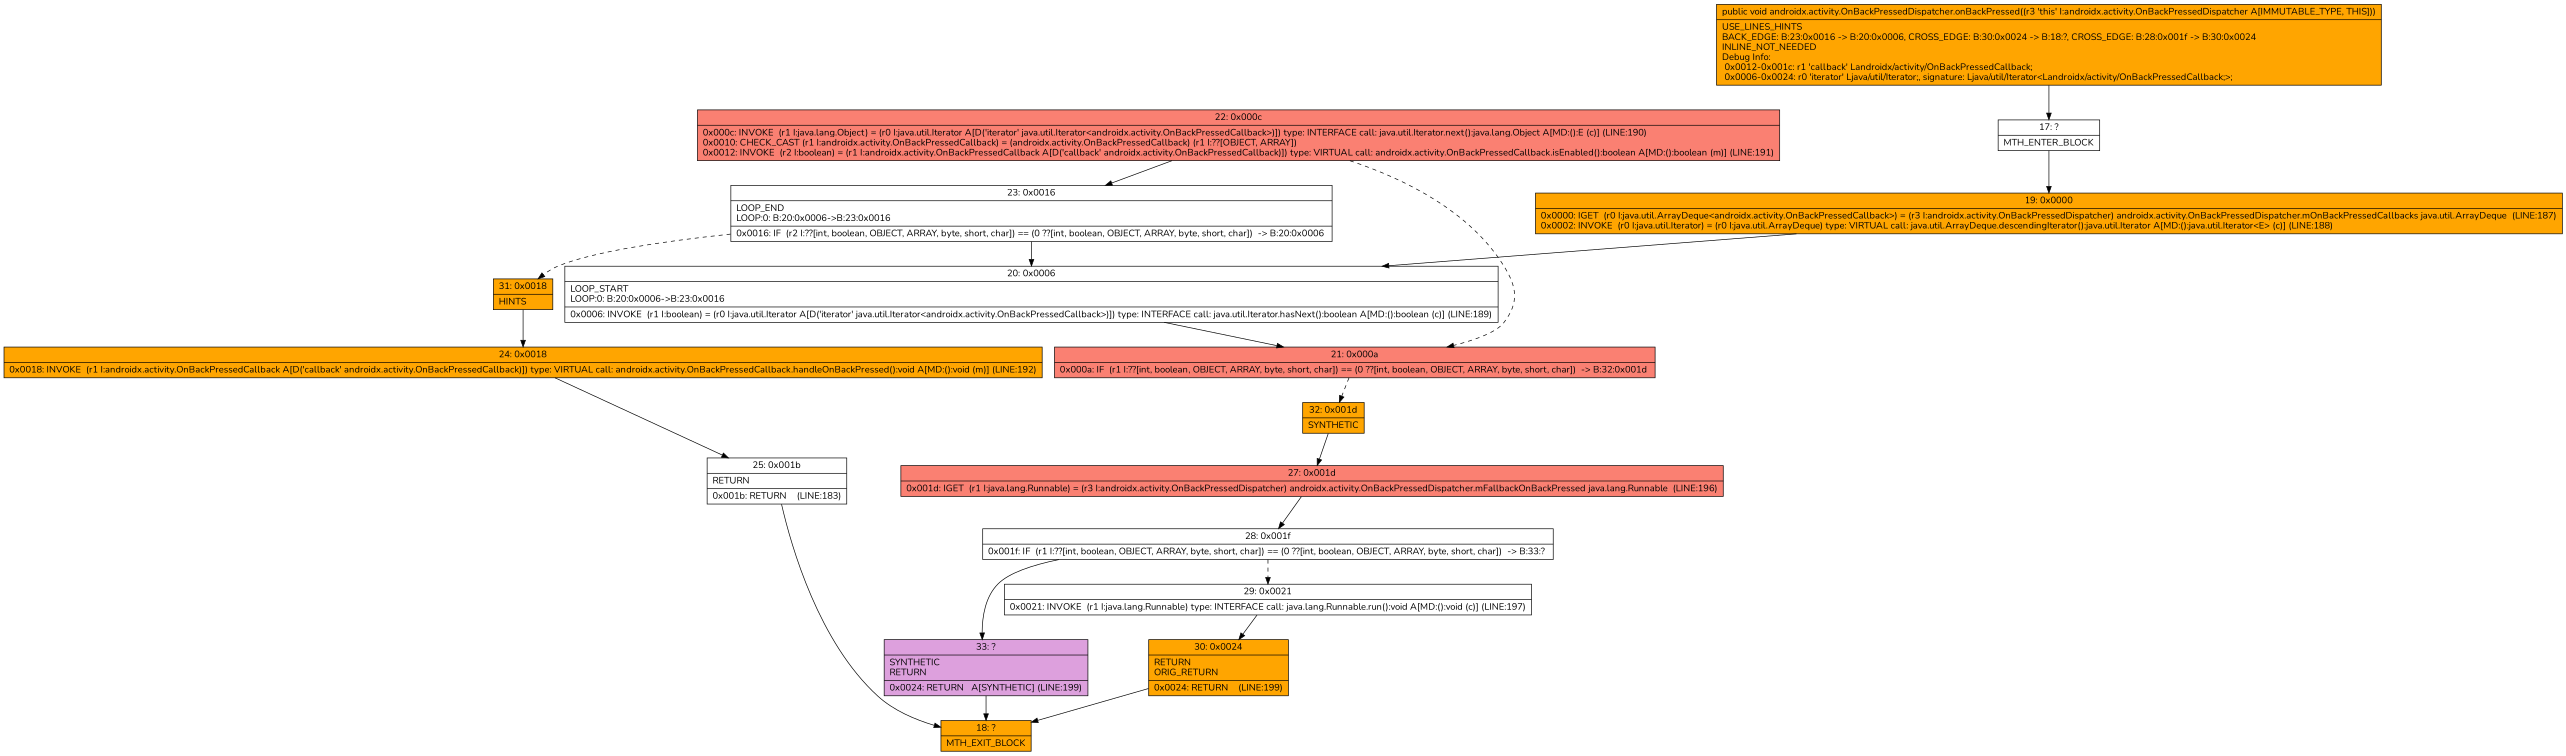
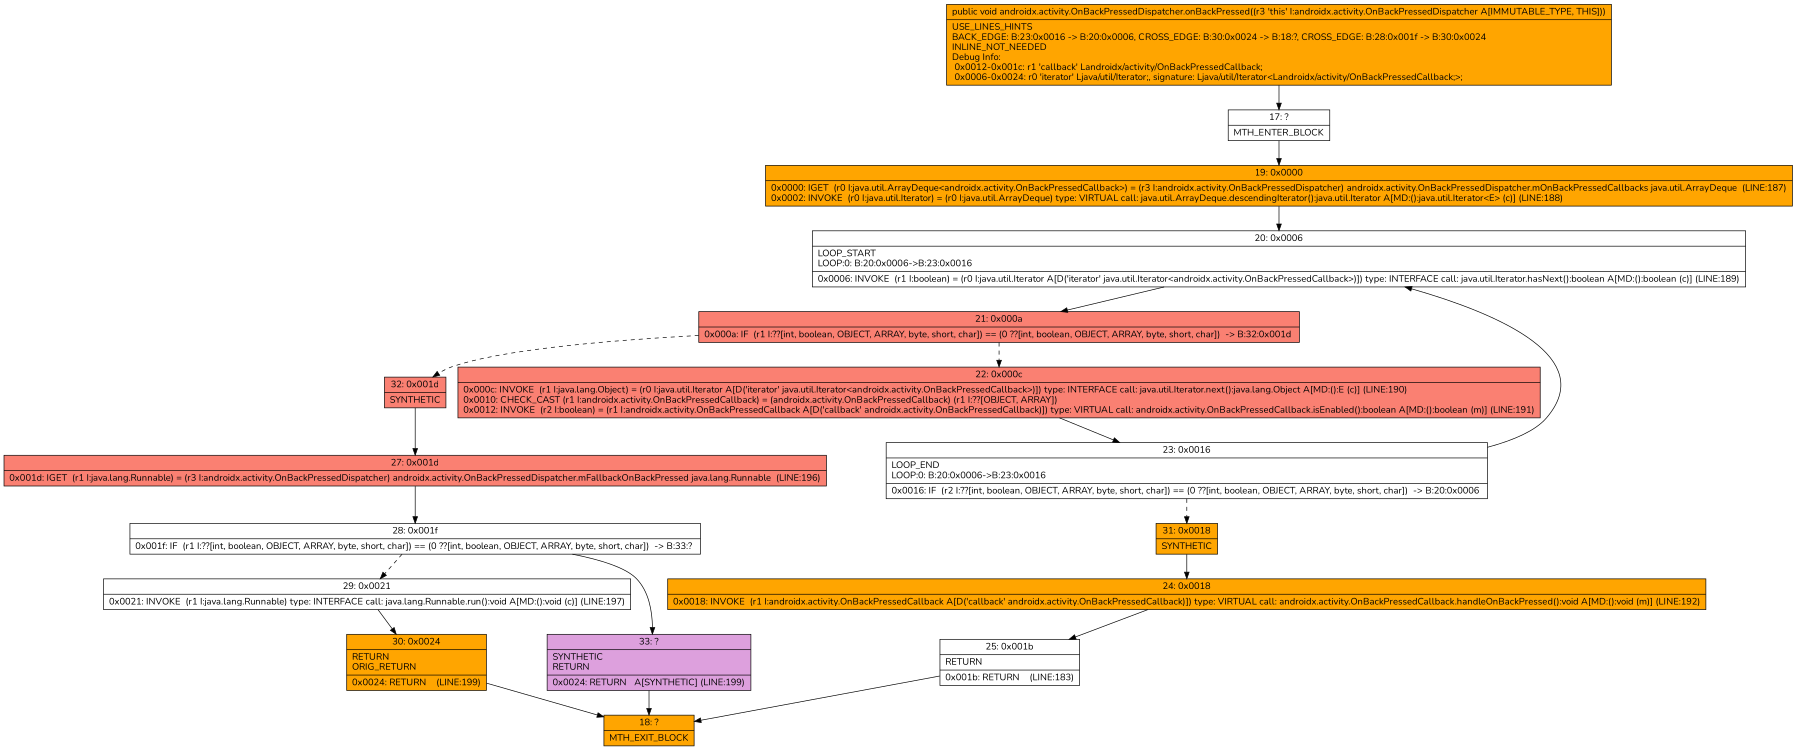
edge "22: 0x000c" -> "21: 0x000a": reversed
node "31: 0x0018": text "HINTS" -> "SYNTHETIC"
node "32: 0x001d": fillcolor orange -> salmon
